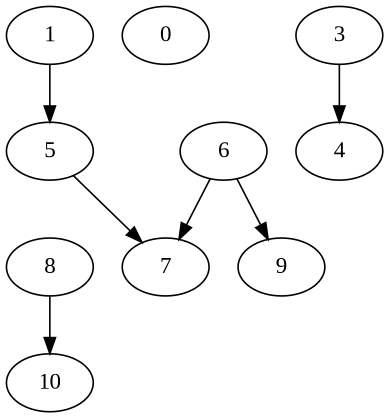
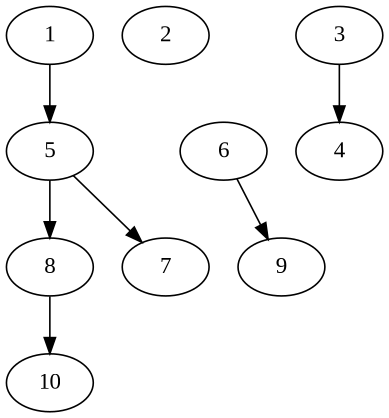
node "0": label "0" -> "2"
edge "5" -> "8": added
edge "6" -> "7": removed
